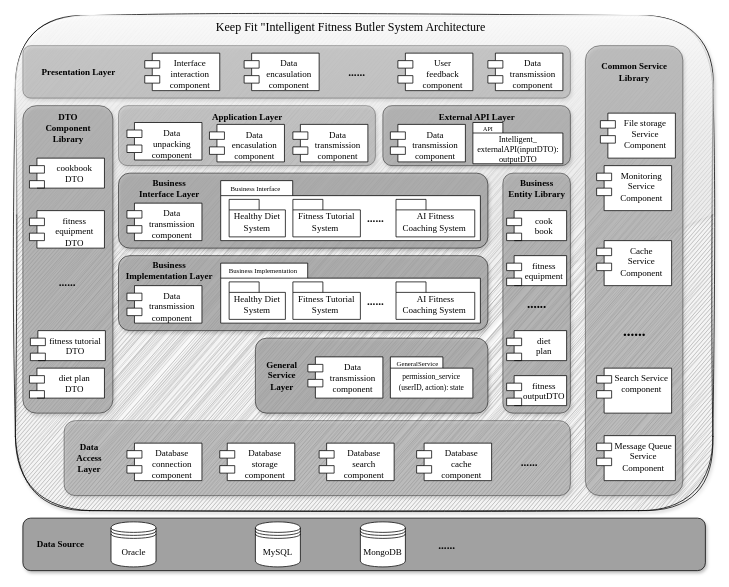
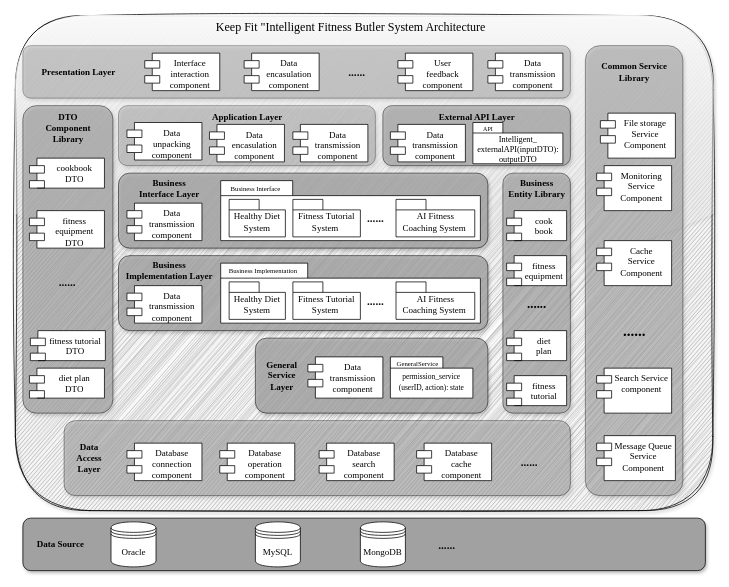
node "fitness outputDTO": label "fitness outputDTO" -> "fitness tutorial"
node "Database storage component": label "Database storage component" -> "Database operation component"
